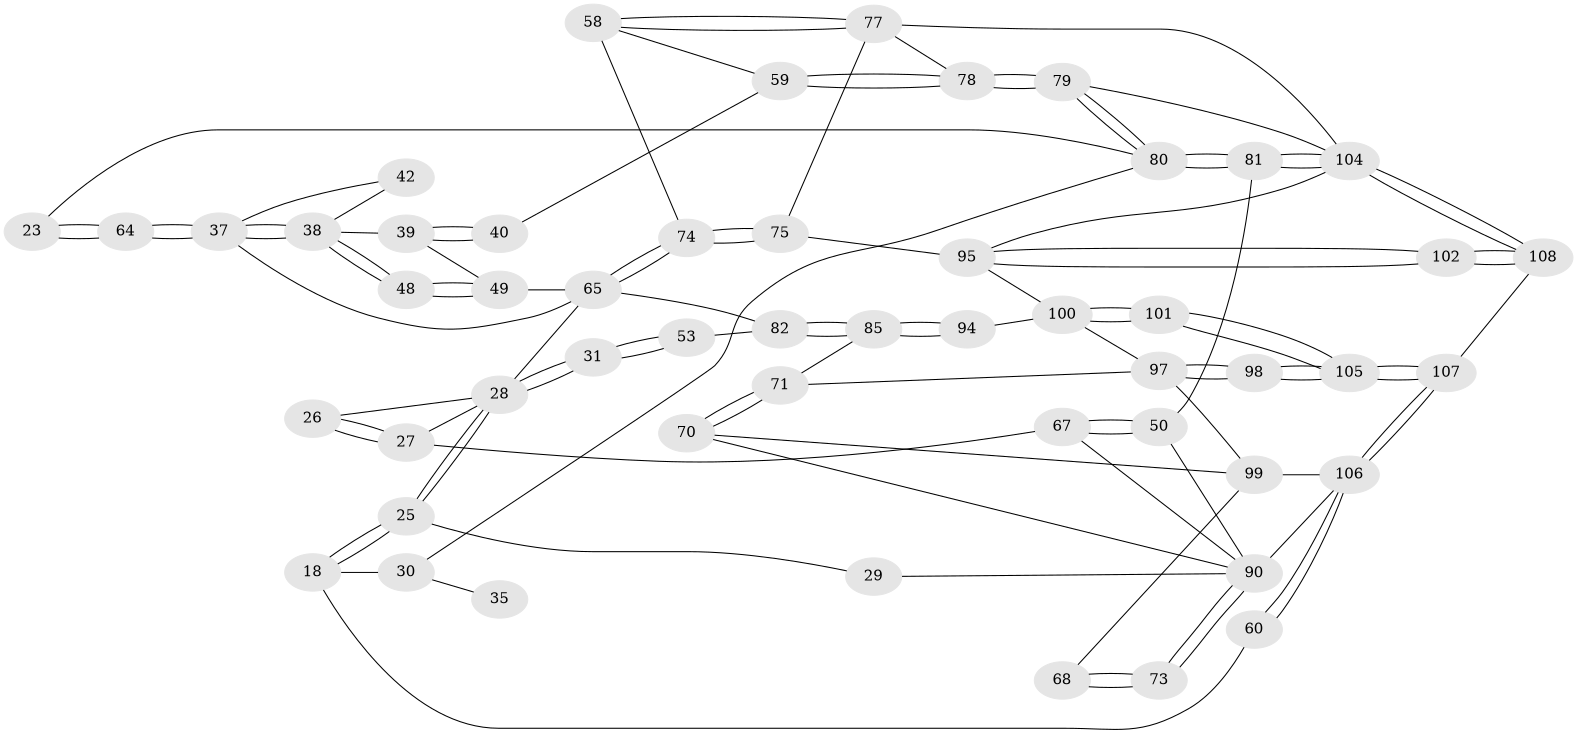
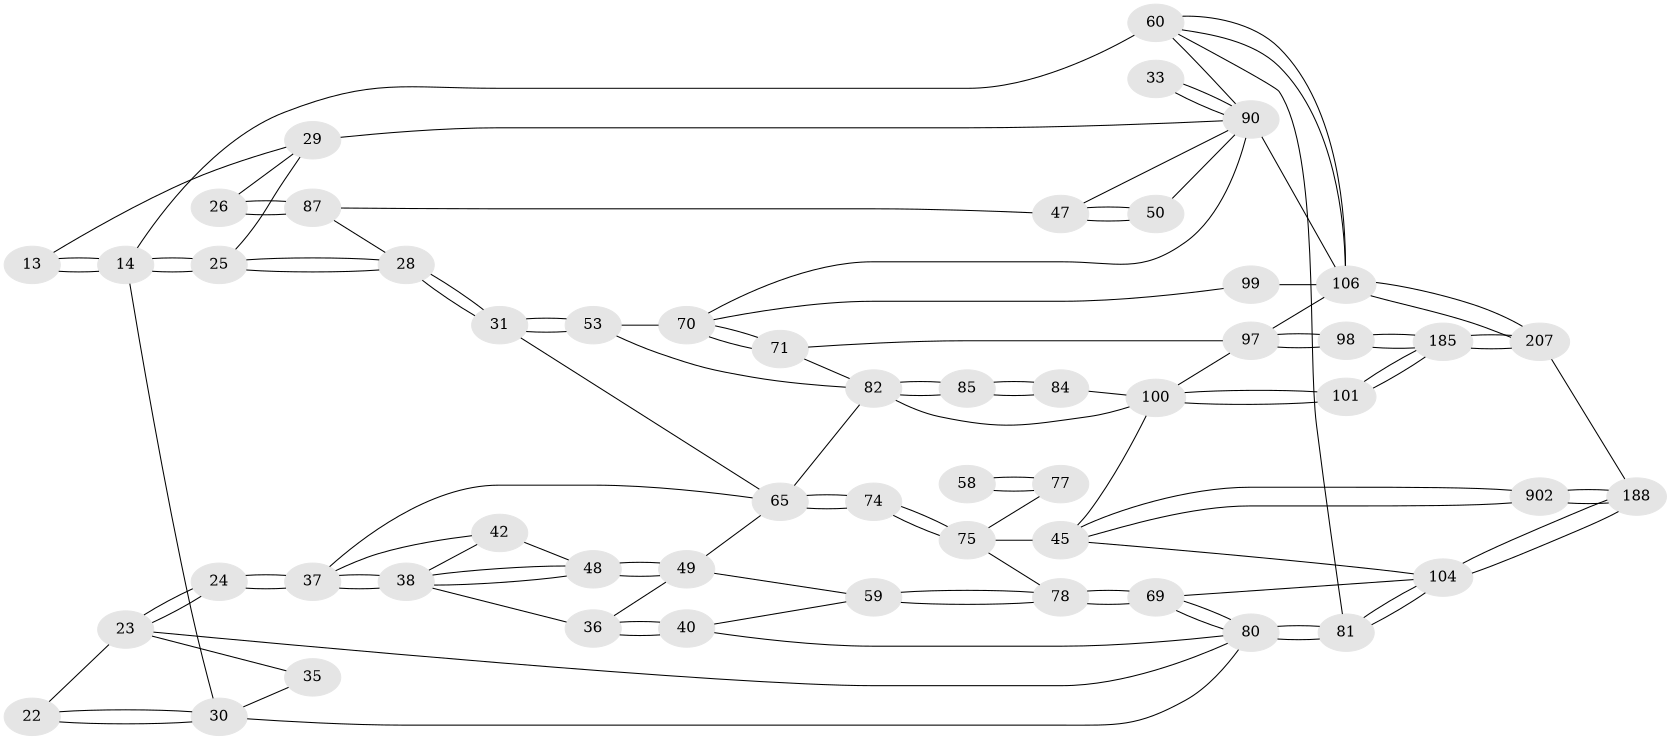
edge "77" -- "104": removed
edge "58" -- "59": now "49" -- "59"
edge "77" -- "78": now "75" -- "78"
edge "60" -- "90": added
node "79": label "79" -> "69"
edge "58" -- "74": removed
node "64": label "64" -> "24"
node "39": label "39" -> "36"
node "95": label "95" -> "45"
node "102": label "102" -> "902"
node "108": label "108" -> "188"
node "13": added
edge "81" -- "50": now "81" -- "60"
edge "53" -- "70": added
node "94": label "94" -> "84"
edge "65" -- "28": now "65" -- "31"
edge "85" -- "71": now "82" -- "71"
node "105": label "105" -> "185"
node "107": label "107" -> "207"
edge "28" -- "26": now "29" -- "26"
edge "97" -- "99": now "97" -- "106"
edge "82" -- "100": added
node "67": label "67" -> "47"
node "27": label "27" -> "87"
edge "42" -- "48": added
node "18": label "18" -> "14"
edge "40" -- "80": added
edge "23" -- "35": added
node "68": removed
node "73": label "73" -> "33"
node "22": added
